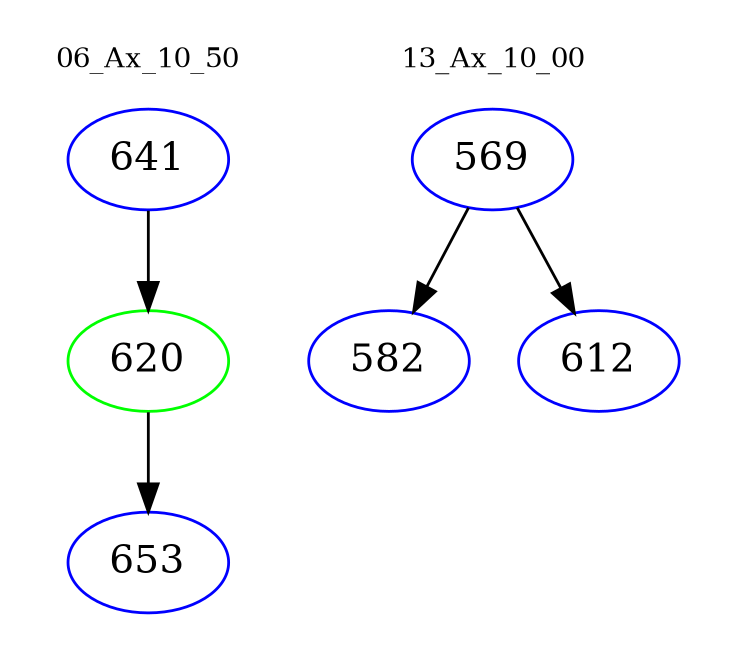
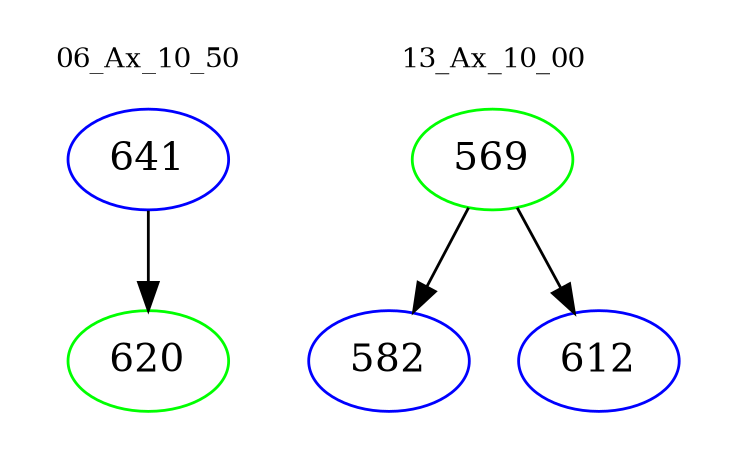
node "569": color blue -> green
node "653": removed
